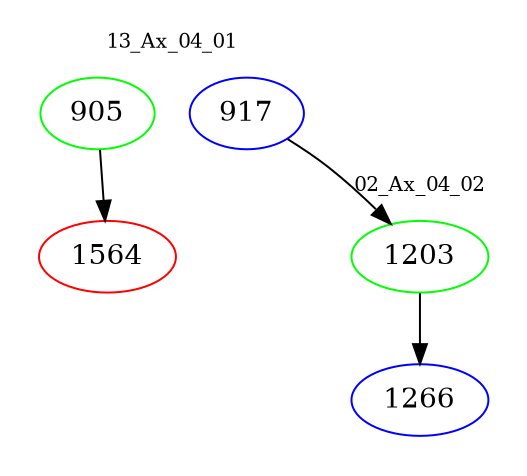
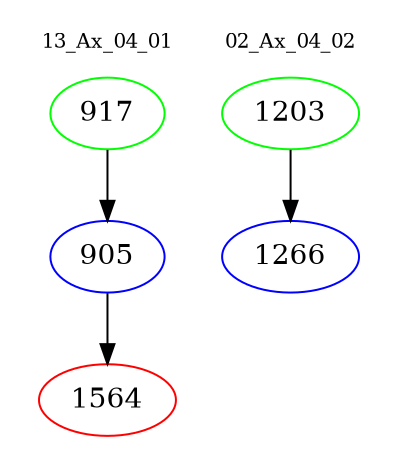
node "905": color green -> blue
node "917": color blue -> green
edge "917" -> "1203": now "917" -> "905"
